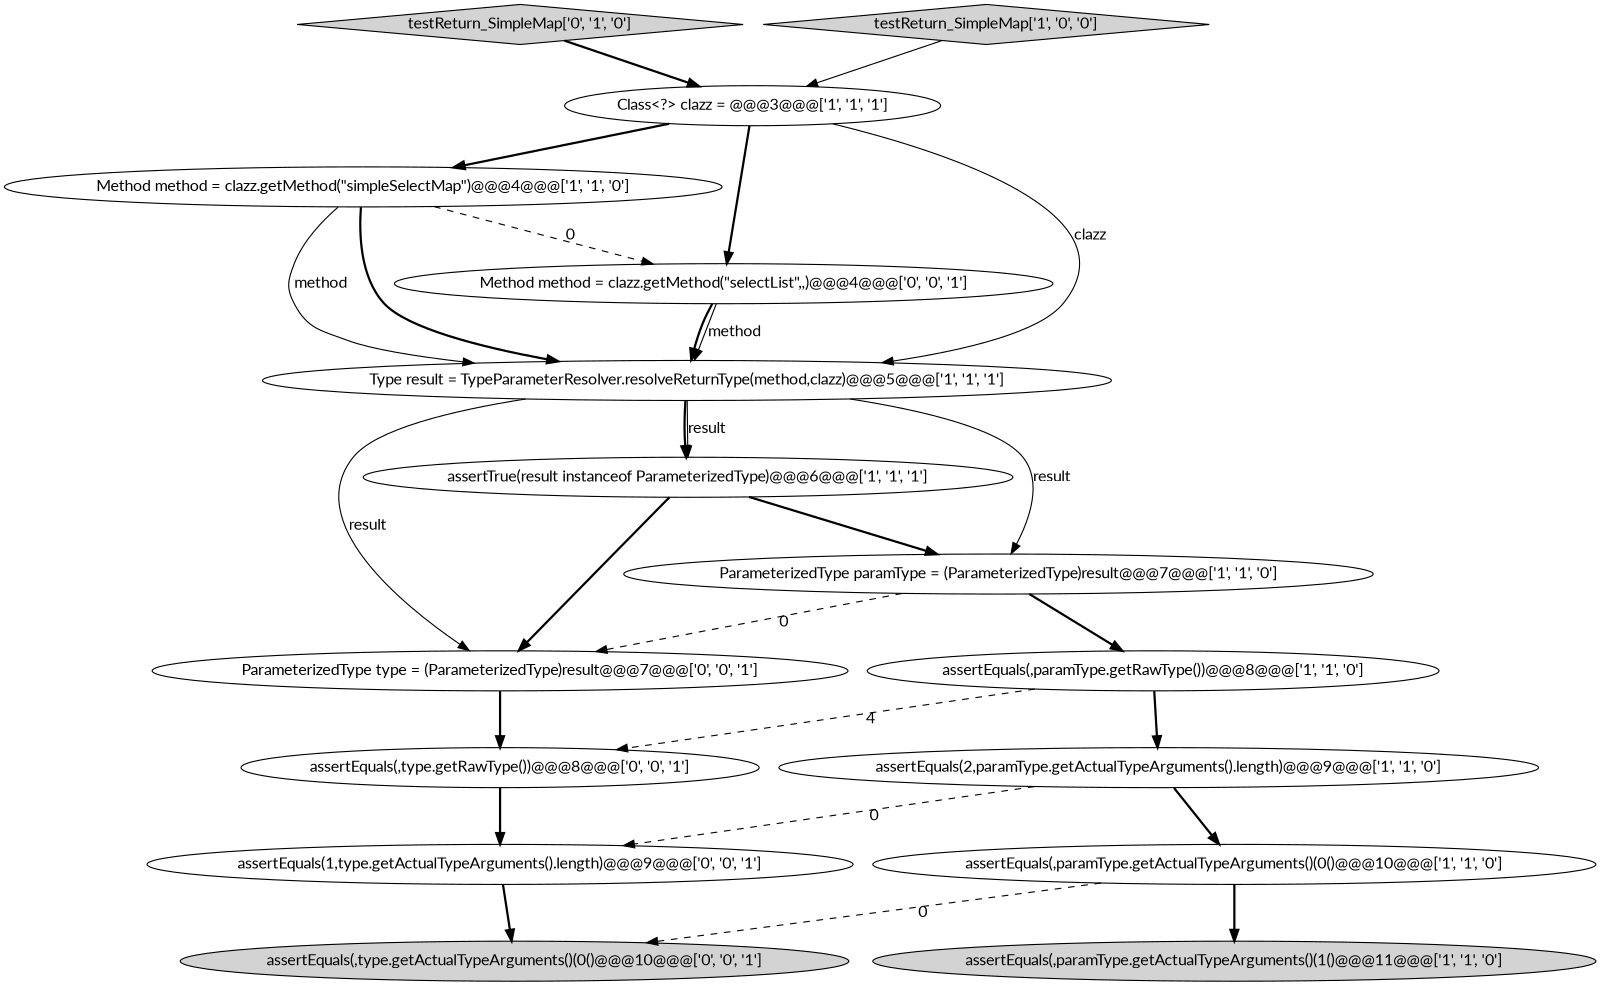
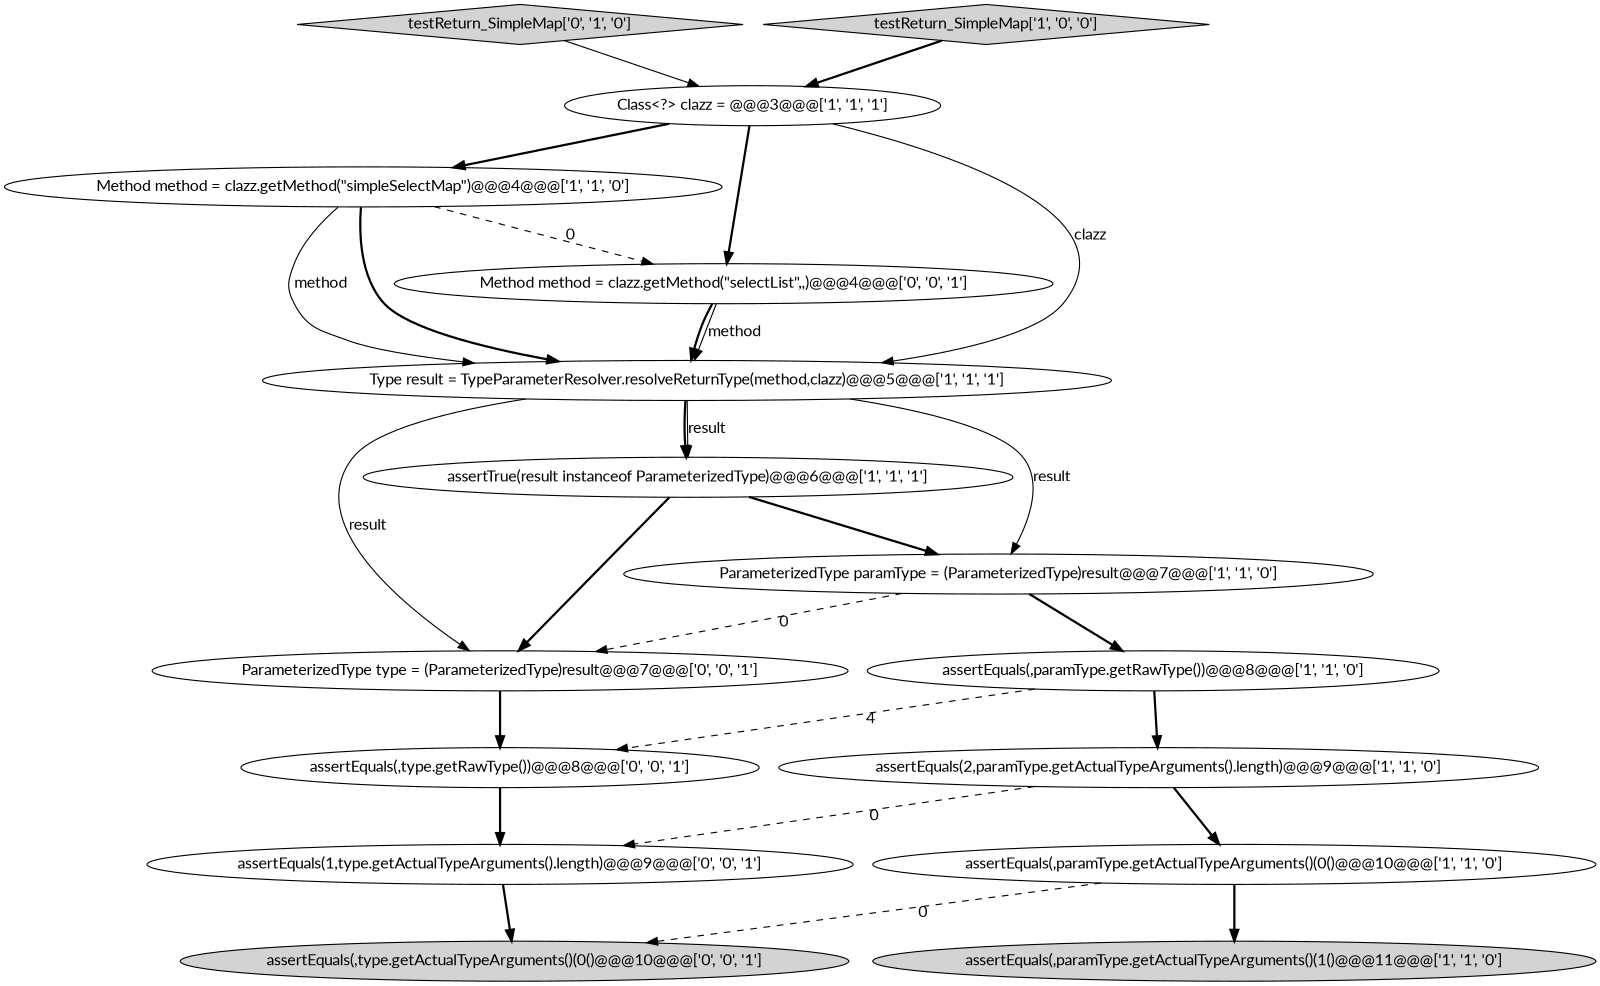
edge "testReturn_SimpleMap['0', '1', '0']" -> "Class<?> clazz = @@@3@@@['1', '1', '1']": style bold -> solid
edge "testReturn_SimpleMap['1', '0', '0']" -> "Class<?> clazz = @@@3@@@['1', '1', '1']": style solid -> bold
